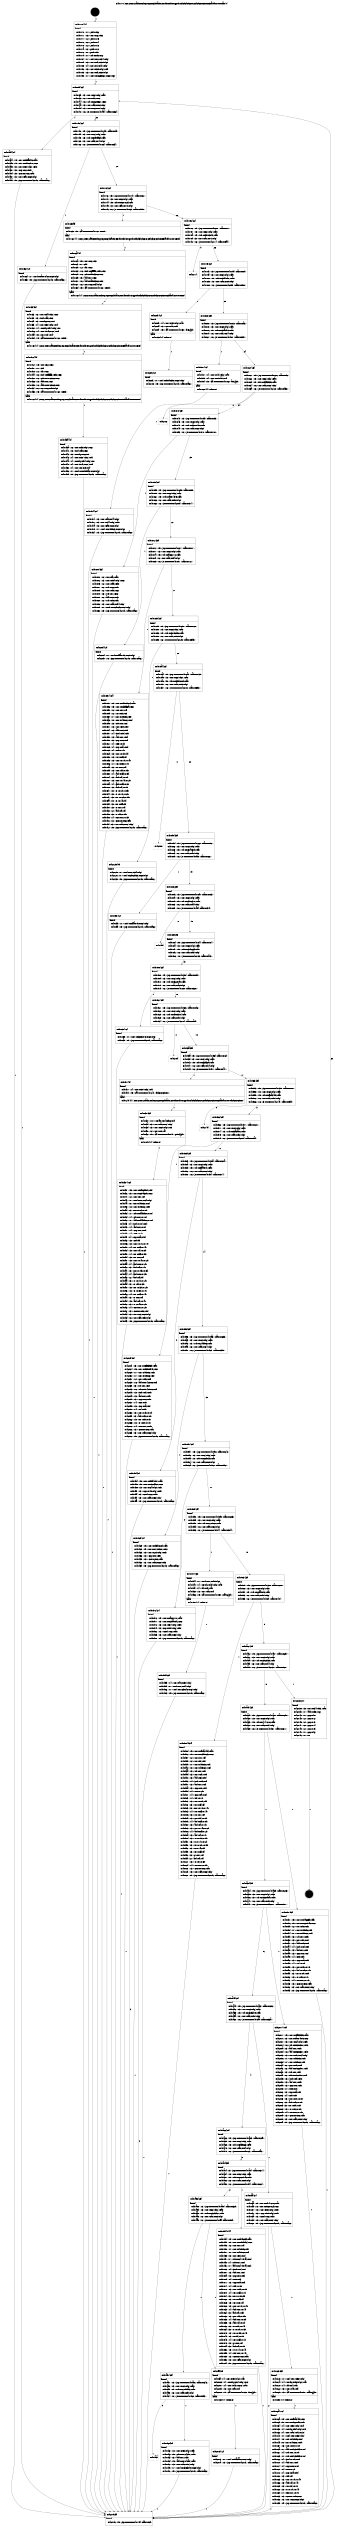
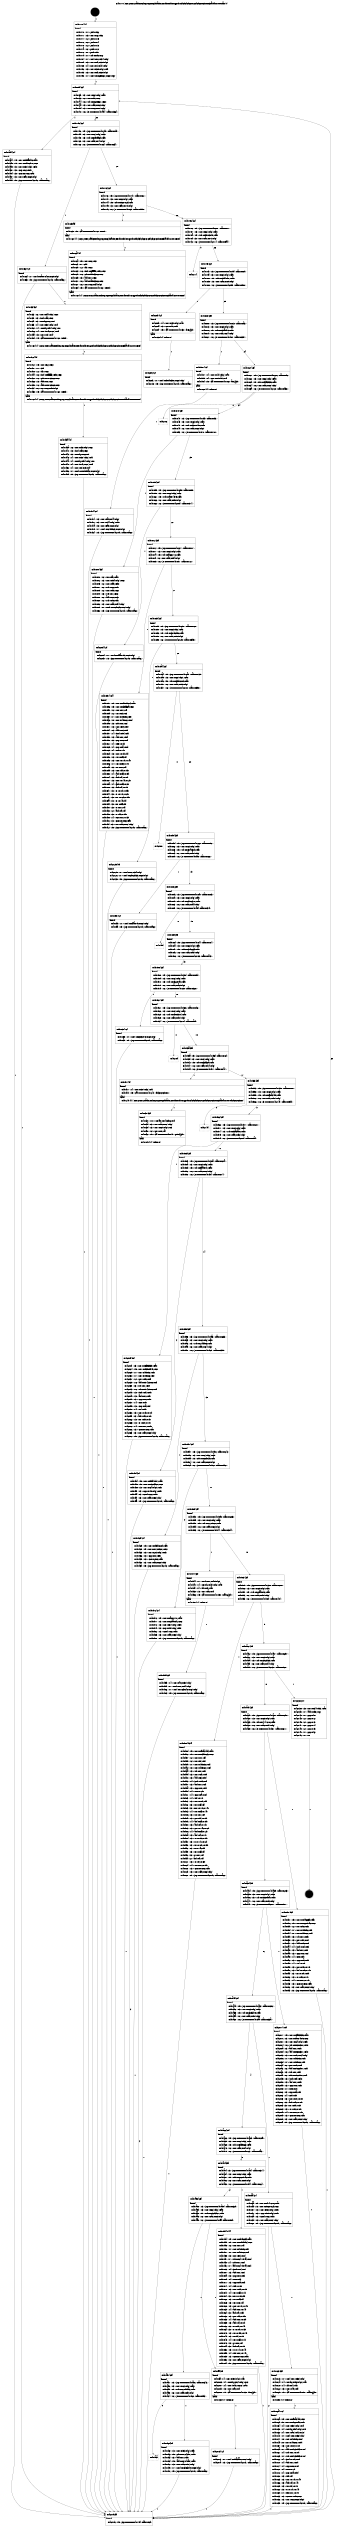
edge "0x401cca [40]" -> "0x401cf2 [32]": now "0x401e64 [12]" -> "0x401cf2 [32]"
node "0x401f37 [161]": removed
